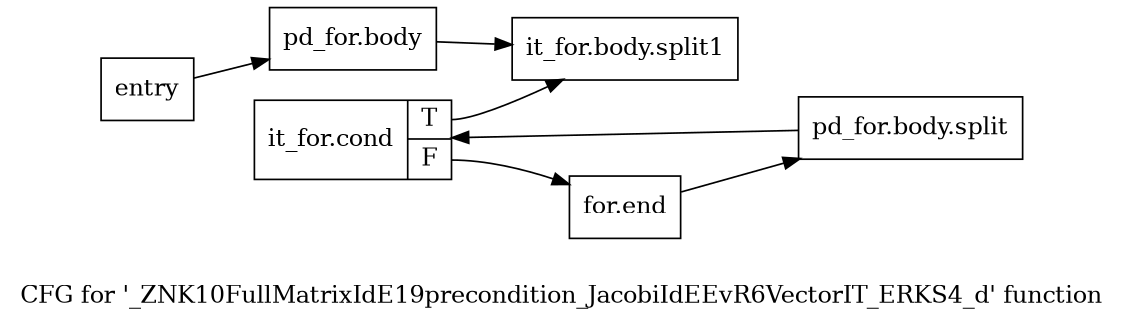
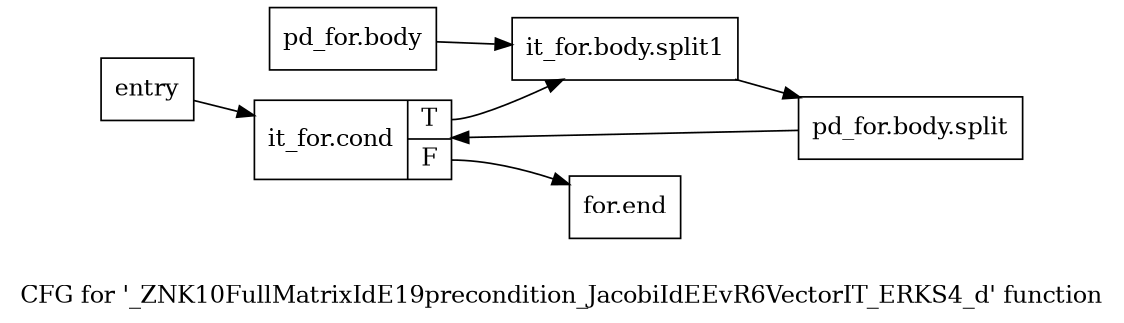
edge "entry" -> "pd_for.body": now "entry" -> "it_for.cond"
edge "for.end" -> "pd_for.body.split": now "it_for.body.split1" -> "pd_for.body.split"
